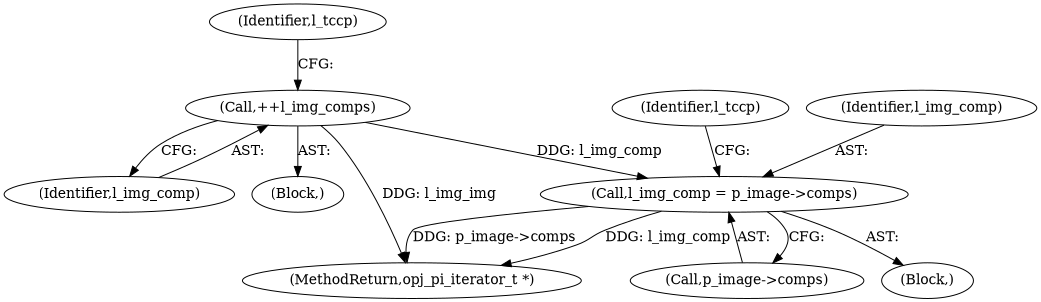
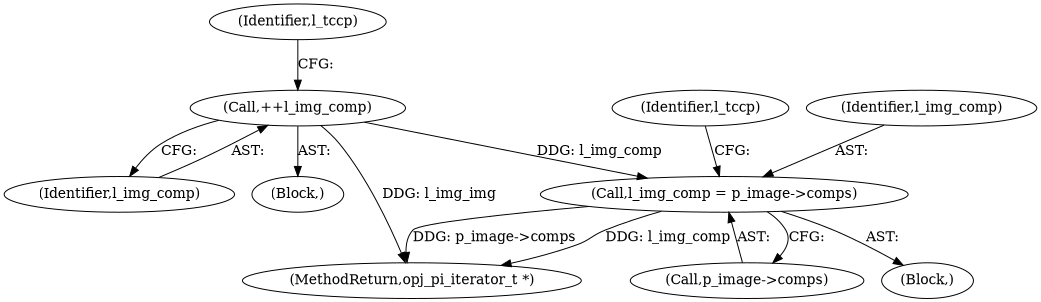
node "(Call,++l_img_comps)": label "(Call,++l_img_comps)" -> "(Call,++l_img_comp)"
